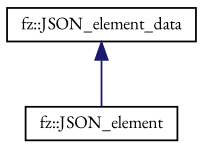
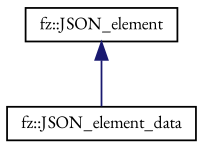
edge "fz::JSON_element" -> "fz::JSON_element_data": reversed
